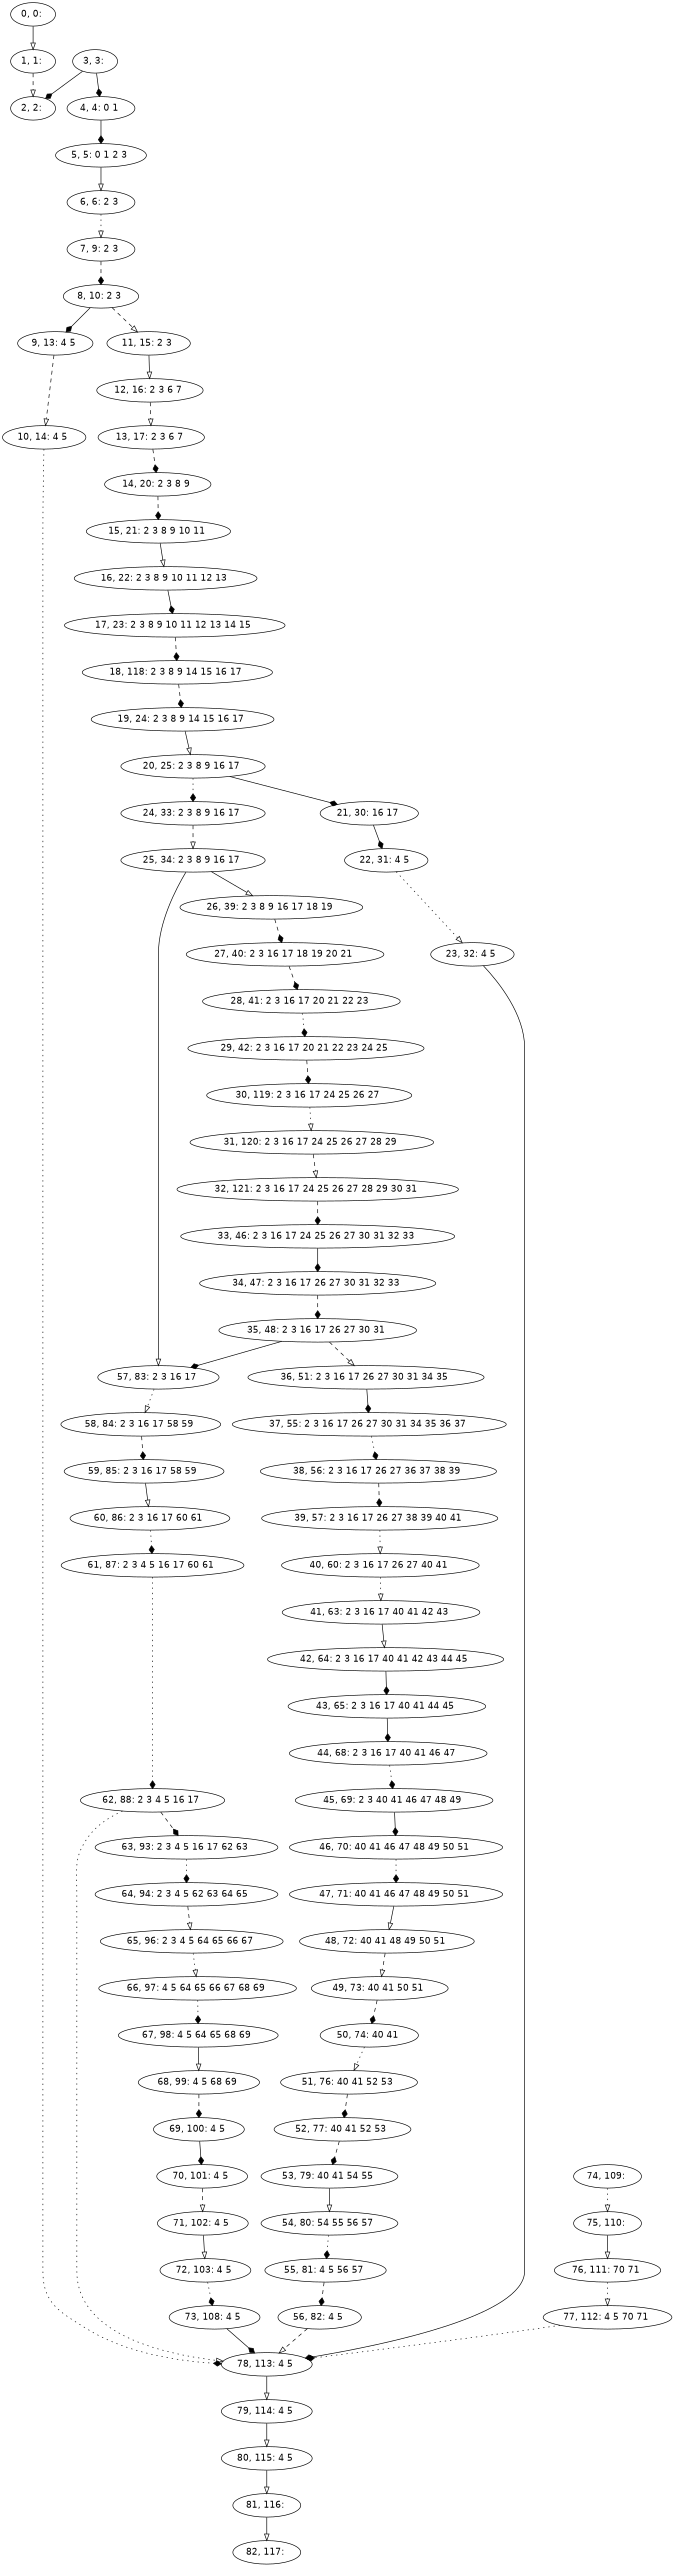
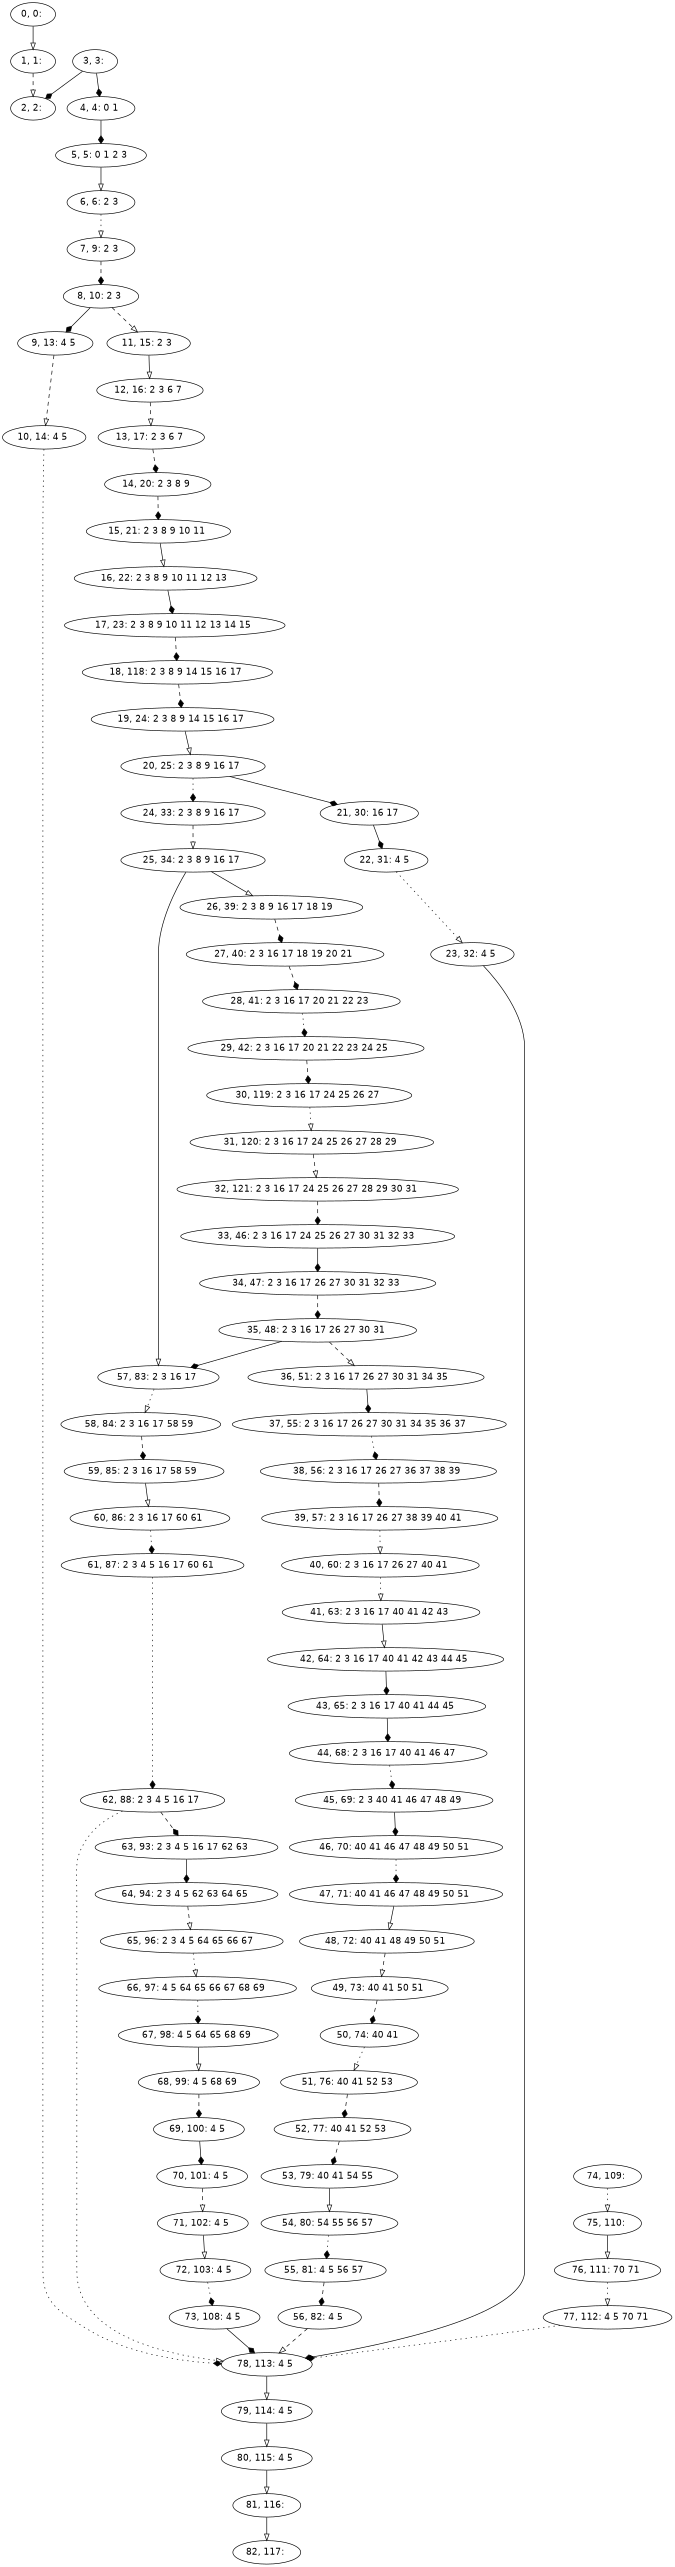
edge "63, 93: 2 3 4 5 16 17 62 63" -> "64, 94: 2 3 4 5 62 63 64 65": style dotted -> solid
